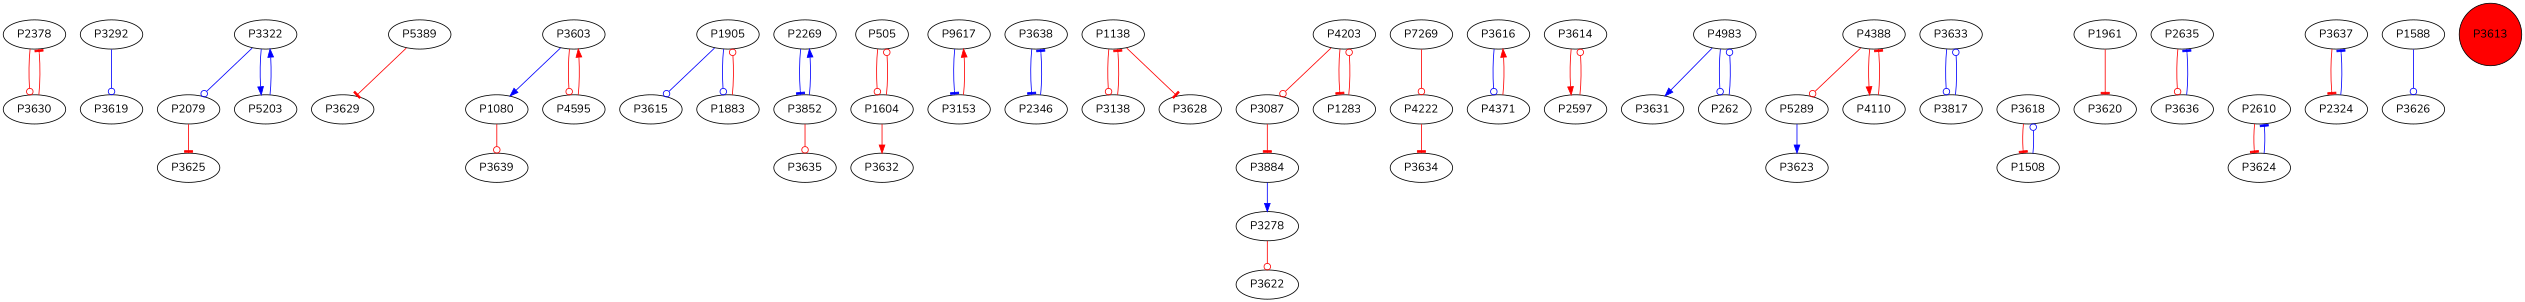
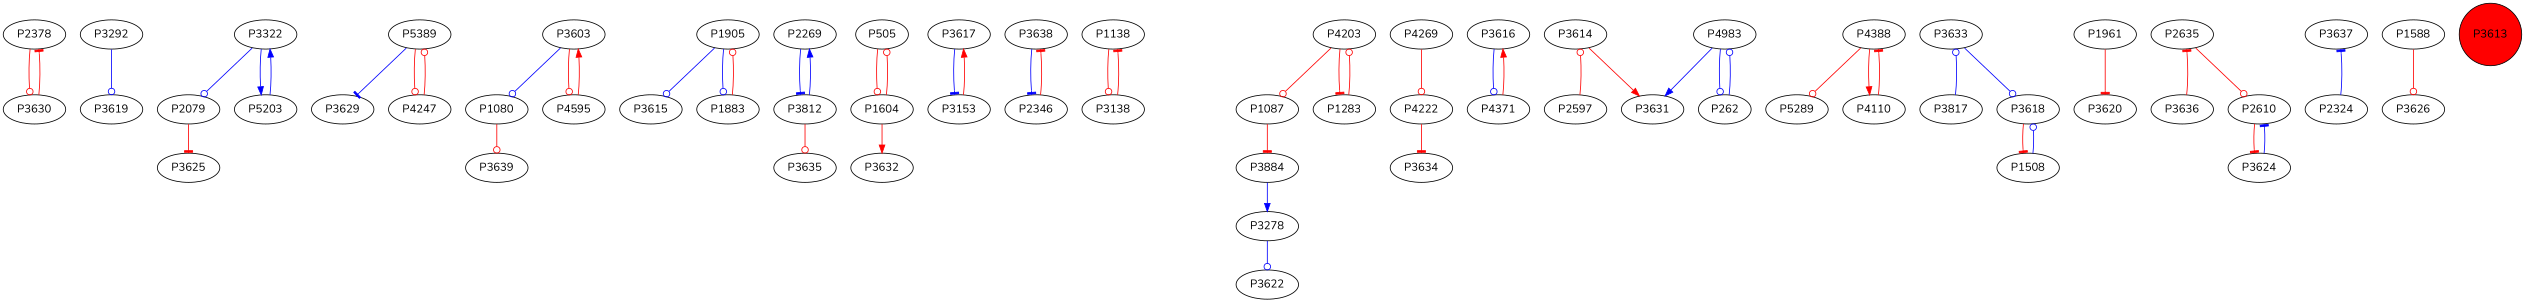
node "P9617": label "P9617" -> "P3617"
node "P7269": label "P7269" -> "P4269"
edge "P3614" -> "P2597": now "P3614" -> "P3631"
edge "P3633" -> "P3817": now "P3633" -> "P3618"
edge "P2635" -> "P3636": now "P2635" -> "P2610"
edge "P1588" -> "P3626": color blue -> red
edge "P3603" -> "P1080": arrowhead normal -> odot
edge "P3637" -> "P2324": removed
edge "P5389" -> "P3629": color red -> blue
edge "P2346" -> "P3638": color blue -> red
edge "P3636" -> "P2635": color blue -> red
node "P4247": added
node "P3852": label "P3852" -> "P3812"
node "P3628": removed
node "P3087": label "P3087" -> "P1087"
node "P3623": removed
edge "P3278" -> "P3622": color red -> blue
